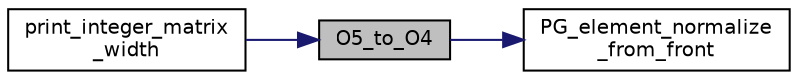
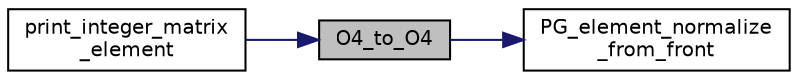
node "print_integer_matrix _width": label "print_integer_matrix _width" -> "print_integer_matrix _element"
node "O5_to_O4": label "O5_to_O4" -> "O4_to_O4"
